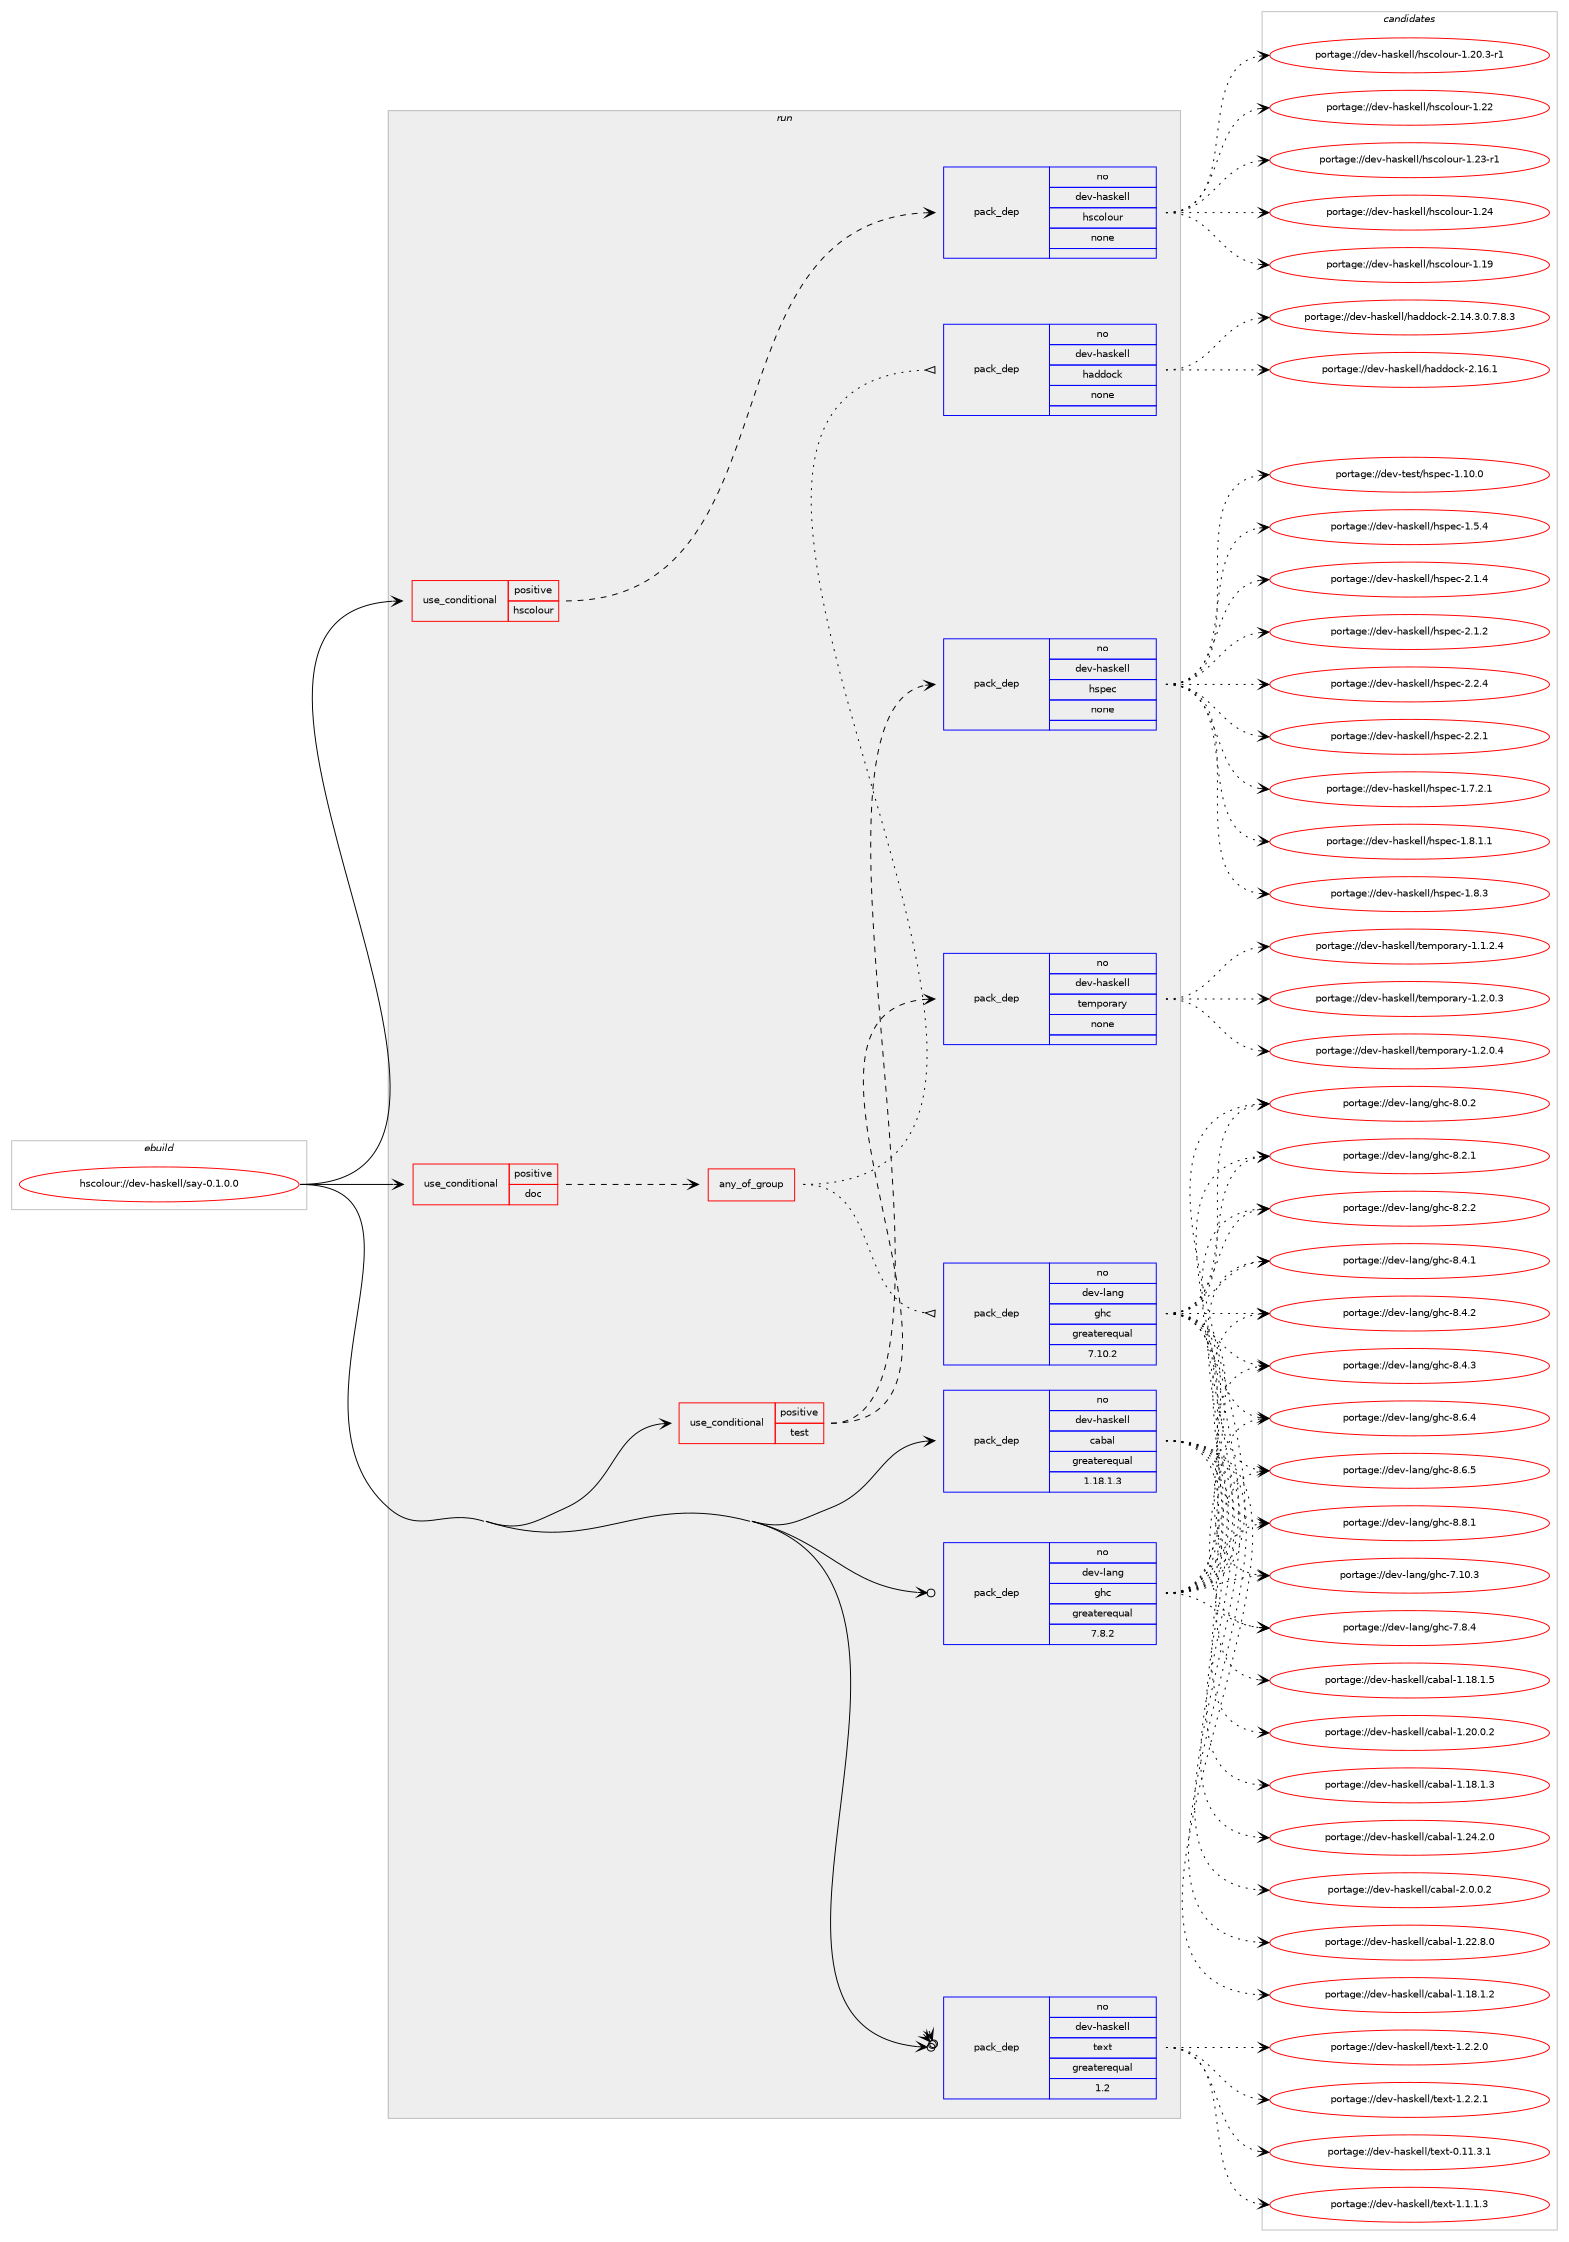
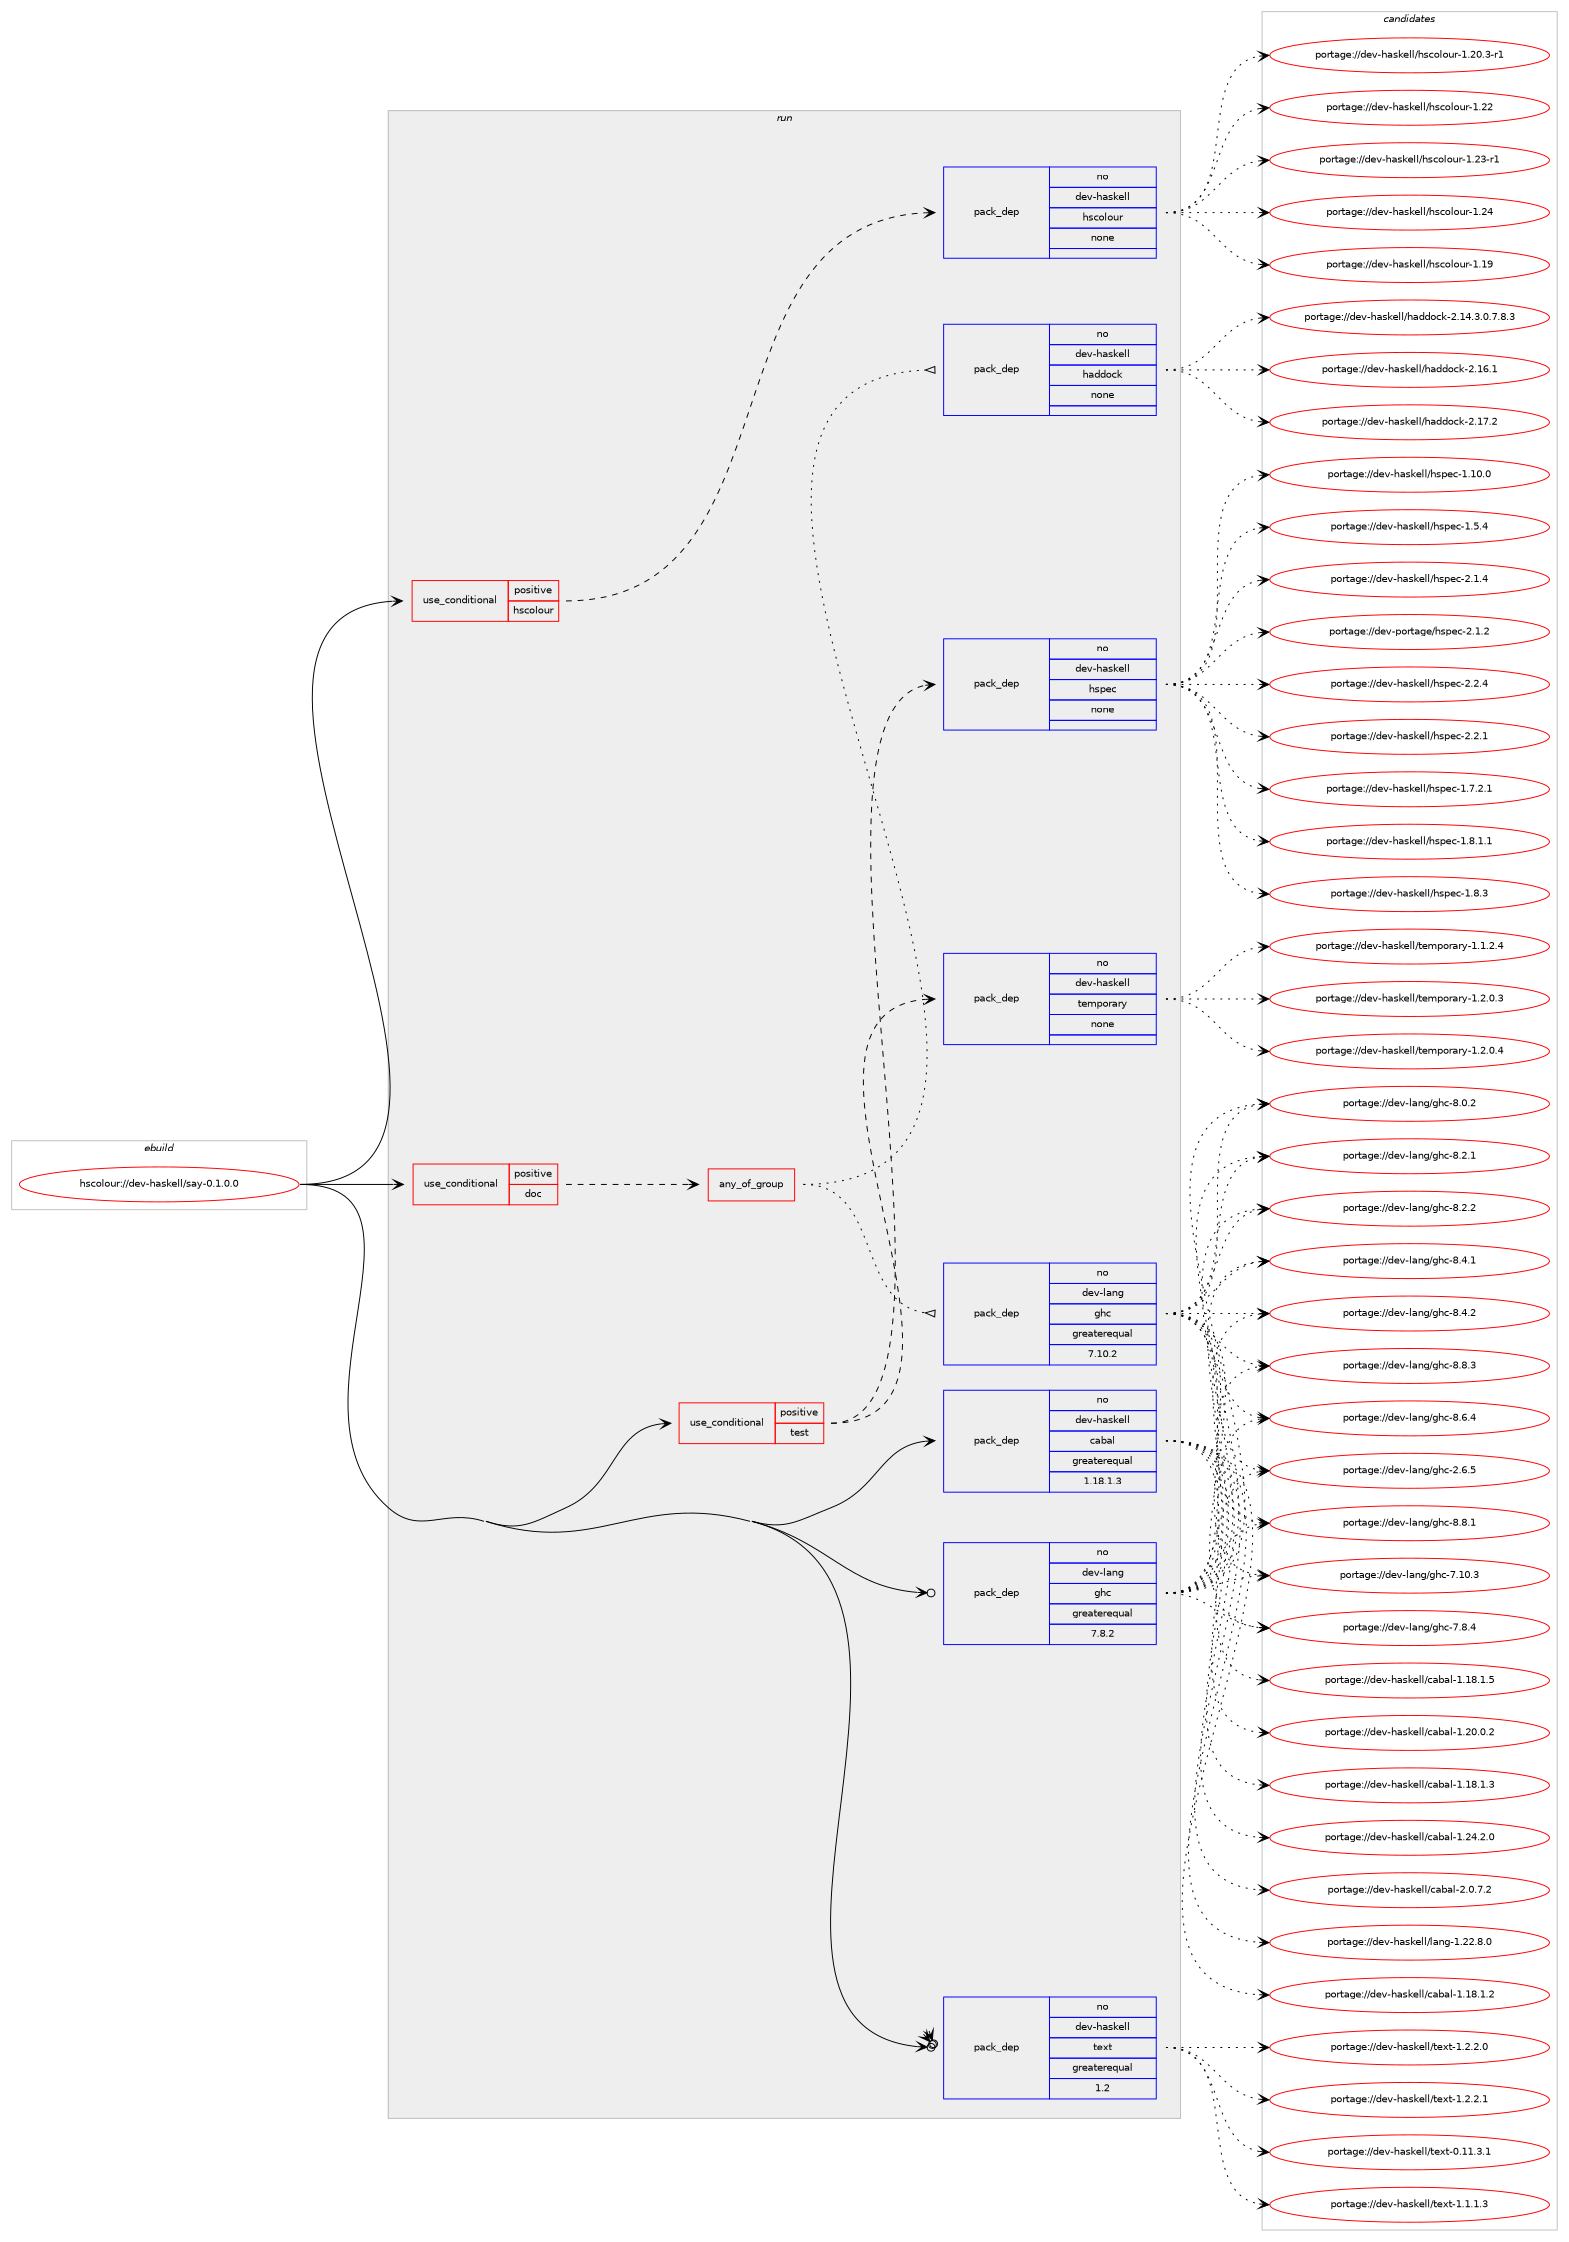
node "portage://dev-haskell/haddock-2.17.2": added
node "portage://dev-test/hspec-1.10.0": label "portage://dev-test/hspec-1.10.0" -> "portage://dev-haskell/hspec-1.10.0"
node "portage://dev-haskell/hspec-2.1.2": label "portage://dev-haskell/hspec-2.1.2" -> "portage://dev-portage/hspec-2.1.2"
node "portage://dev-lang/ghc-8.4.3": label "portage://dev-lang/ghc-8.4.3" -> "portage://dev-lang/ghc-8.8.3"
node "portage://dev-lang/ghc-8.6.5": label "portage://dev-lang/ghc-8.6.5" -> "portage://dev-lang/ghc-2.6.5"
node "portage://dev-haskell/cabal-2.0.0.2": label "portage://dev-haskell/cabal-2.0.0.2" -> "portage://dev-haskell/cabal-2.0.7.2"
node "portage://dev-haskell/cabal-1.22.8.0": label "portage://dev-haskell/cabal-1.22.8.0" -> "portage://dev-haskell/lang-1.22.8.0"
